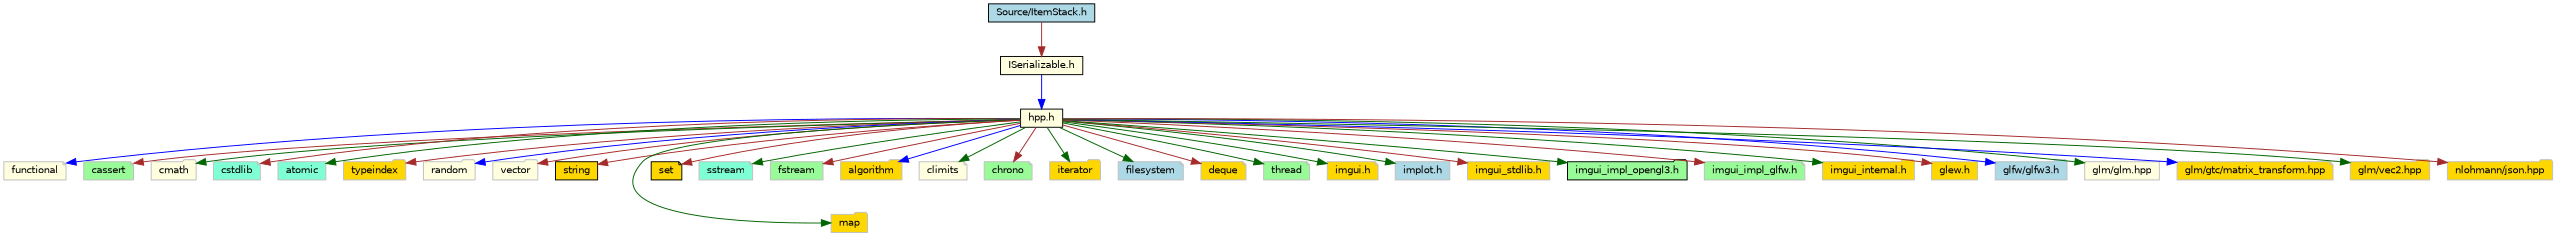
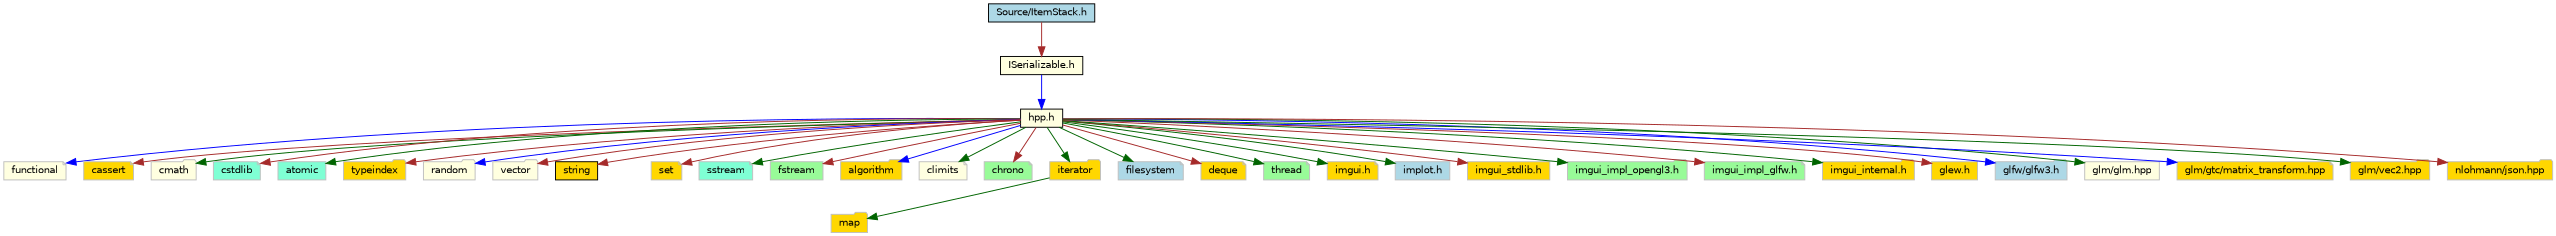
node "cassert": fillcolor palegreen -> gold
node "set": color black -> grey75
node "imgui_impl_opengl3.h": color black -> grey75
edge "hpp.h" -> "map": now "iterator" -> "map"
